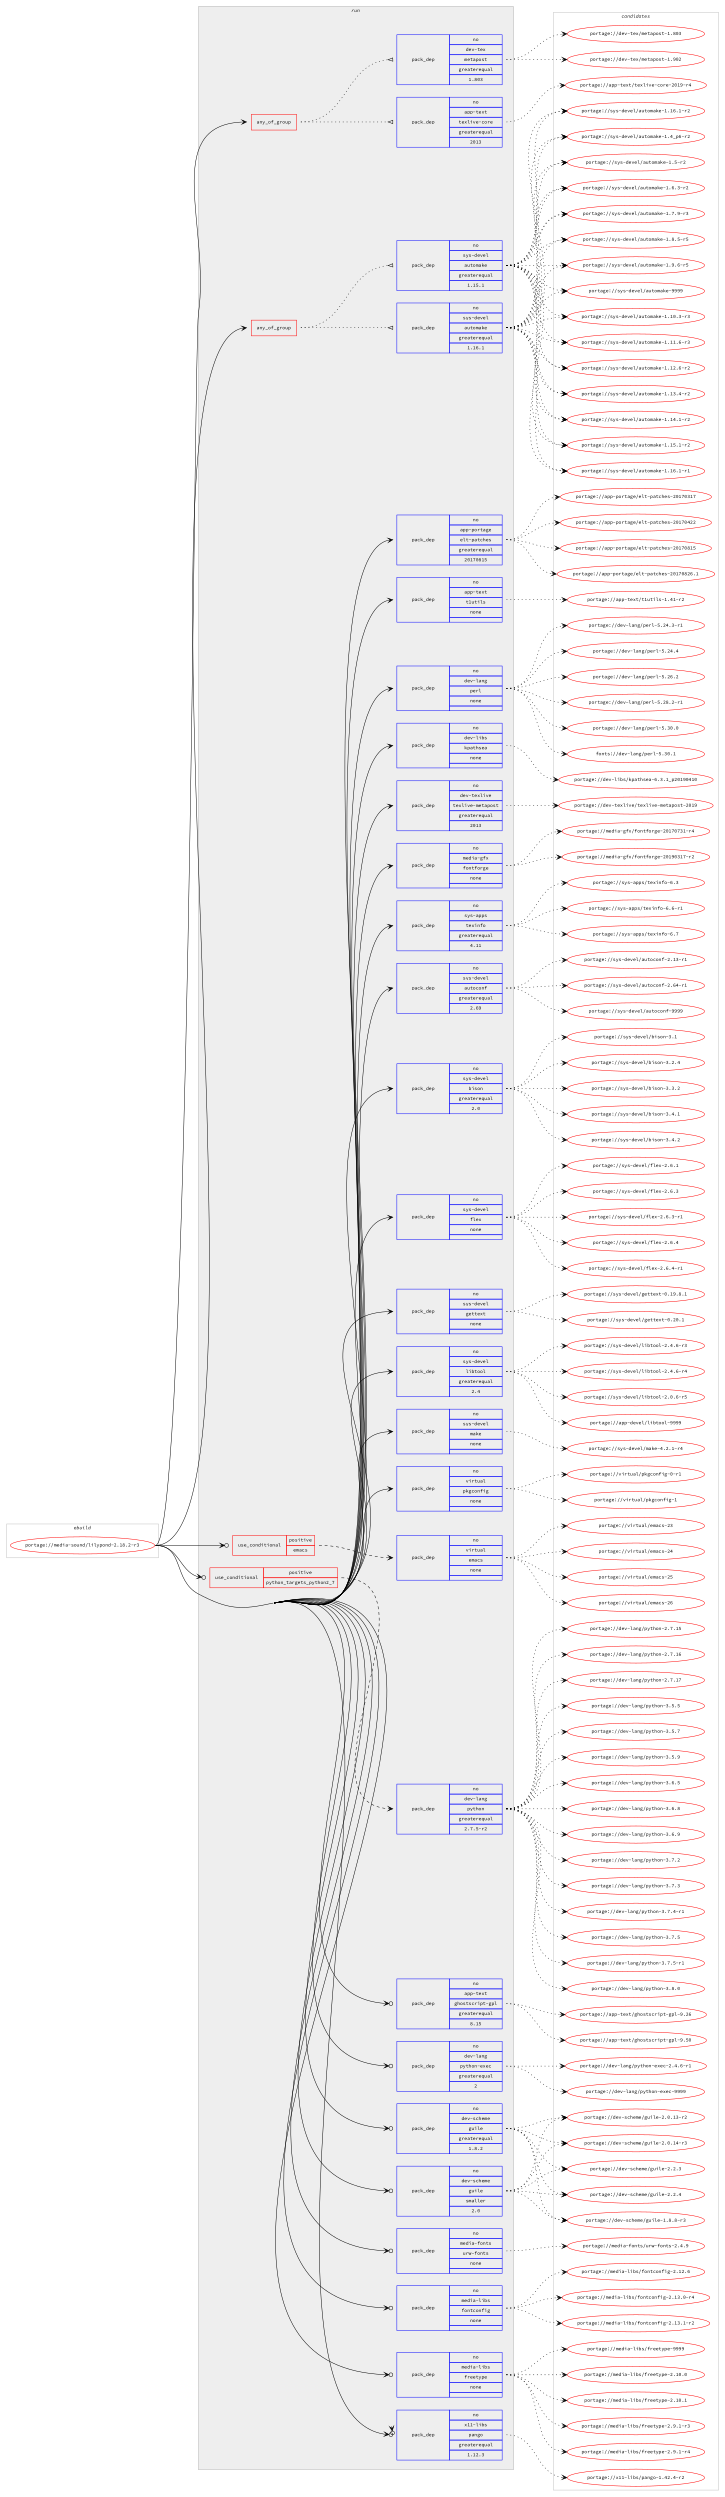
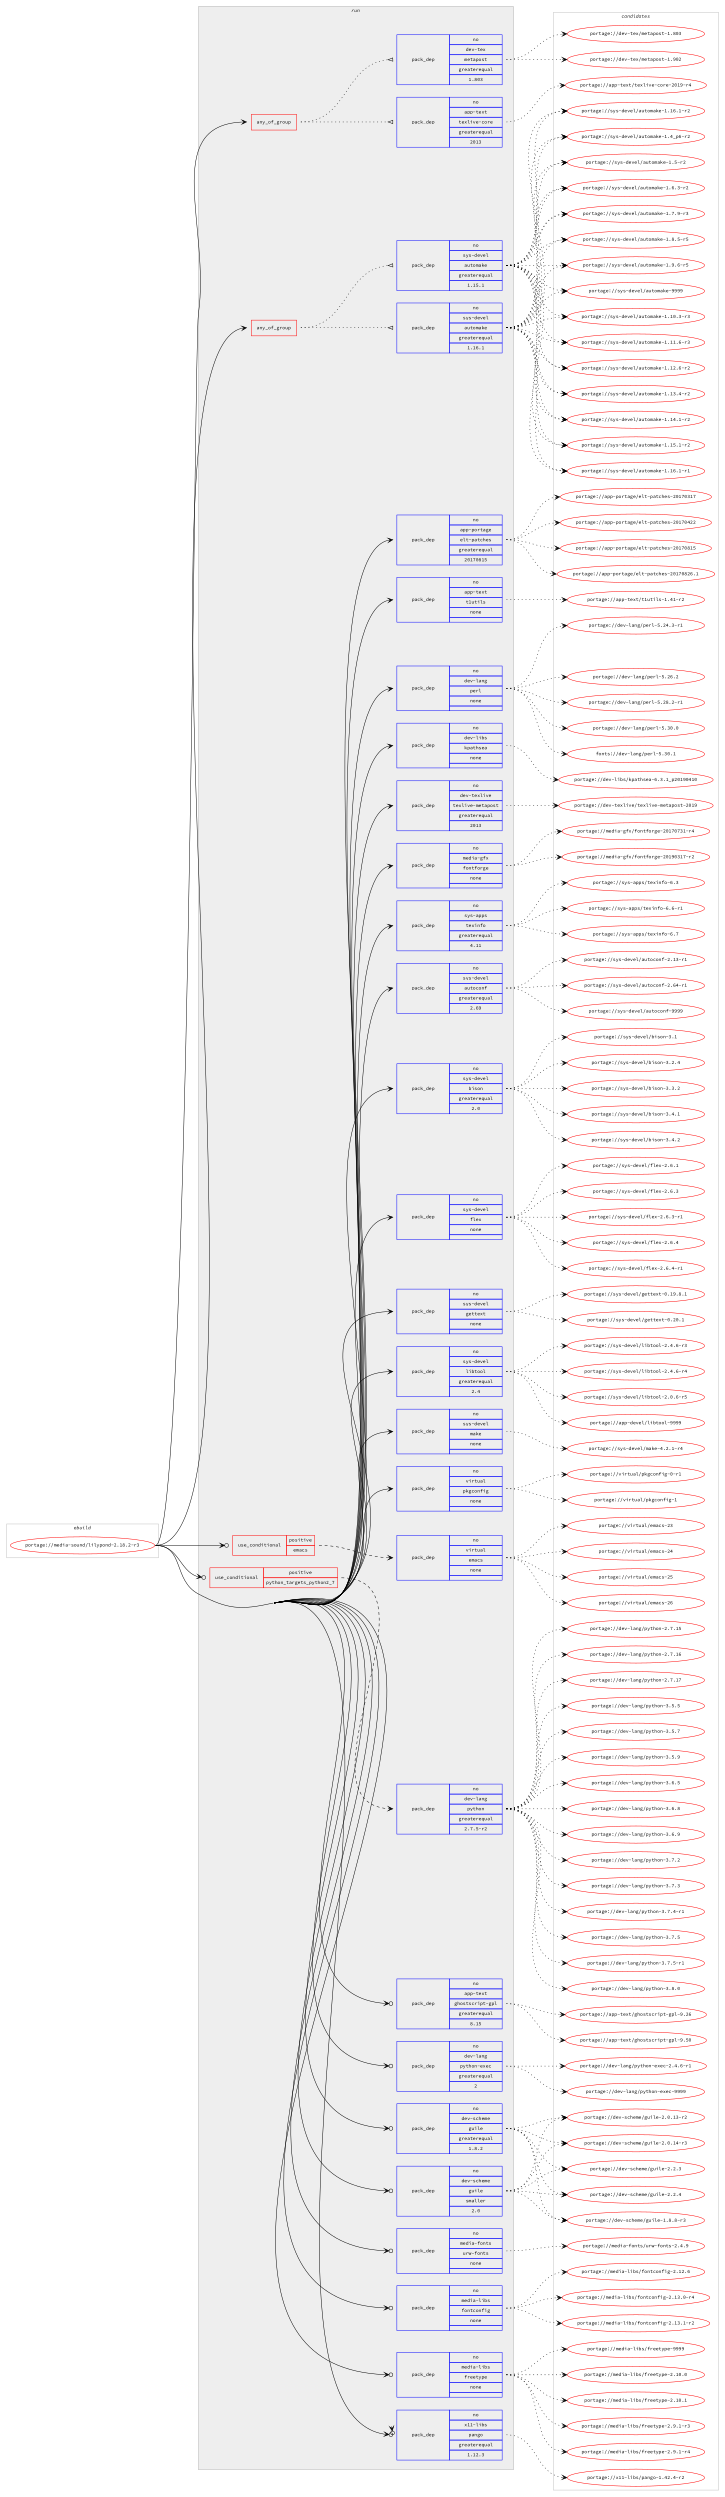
node "portage://dev-lang/perl-5.24.4": removed
